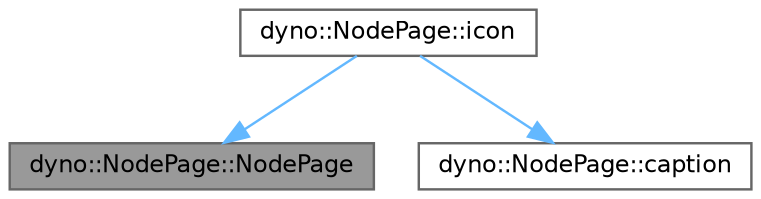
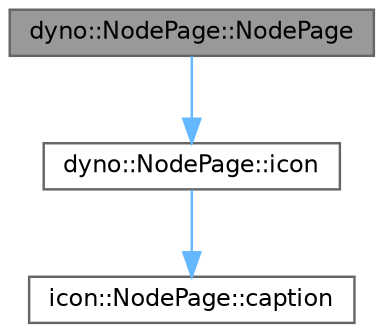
edge "dyno::NodePage::icon" -> "dyno::NodePage::NodePage": reversed
node "dyno::NodePage::caption": label "dyno::NodePage::caption" -> "icon::NodePage::caption"
